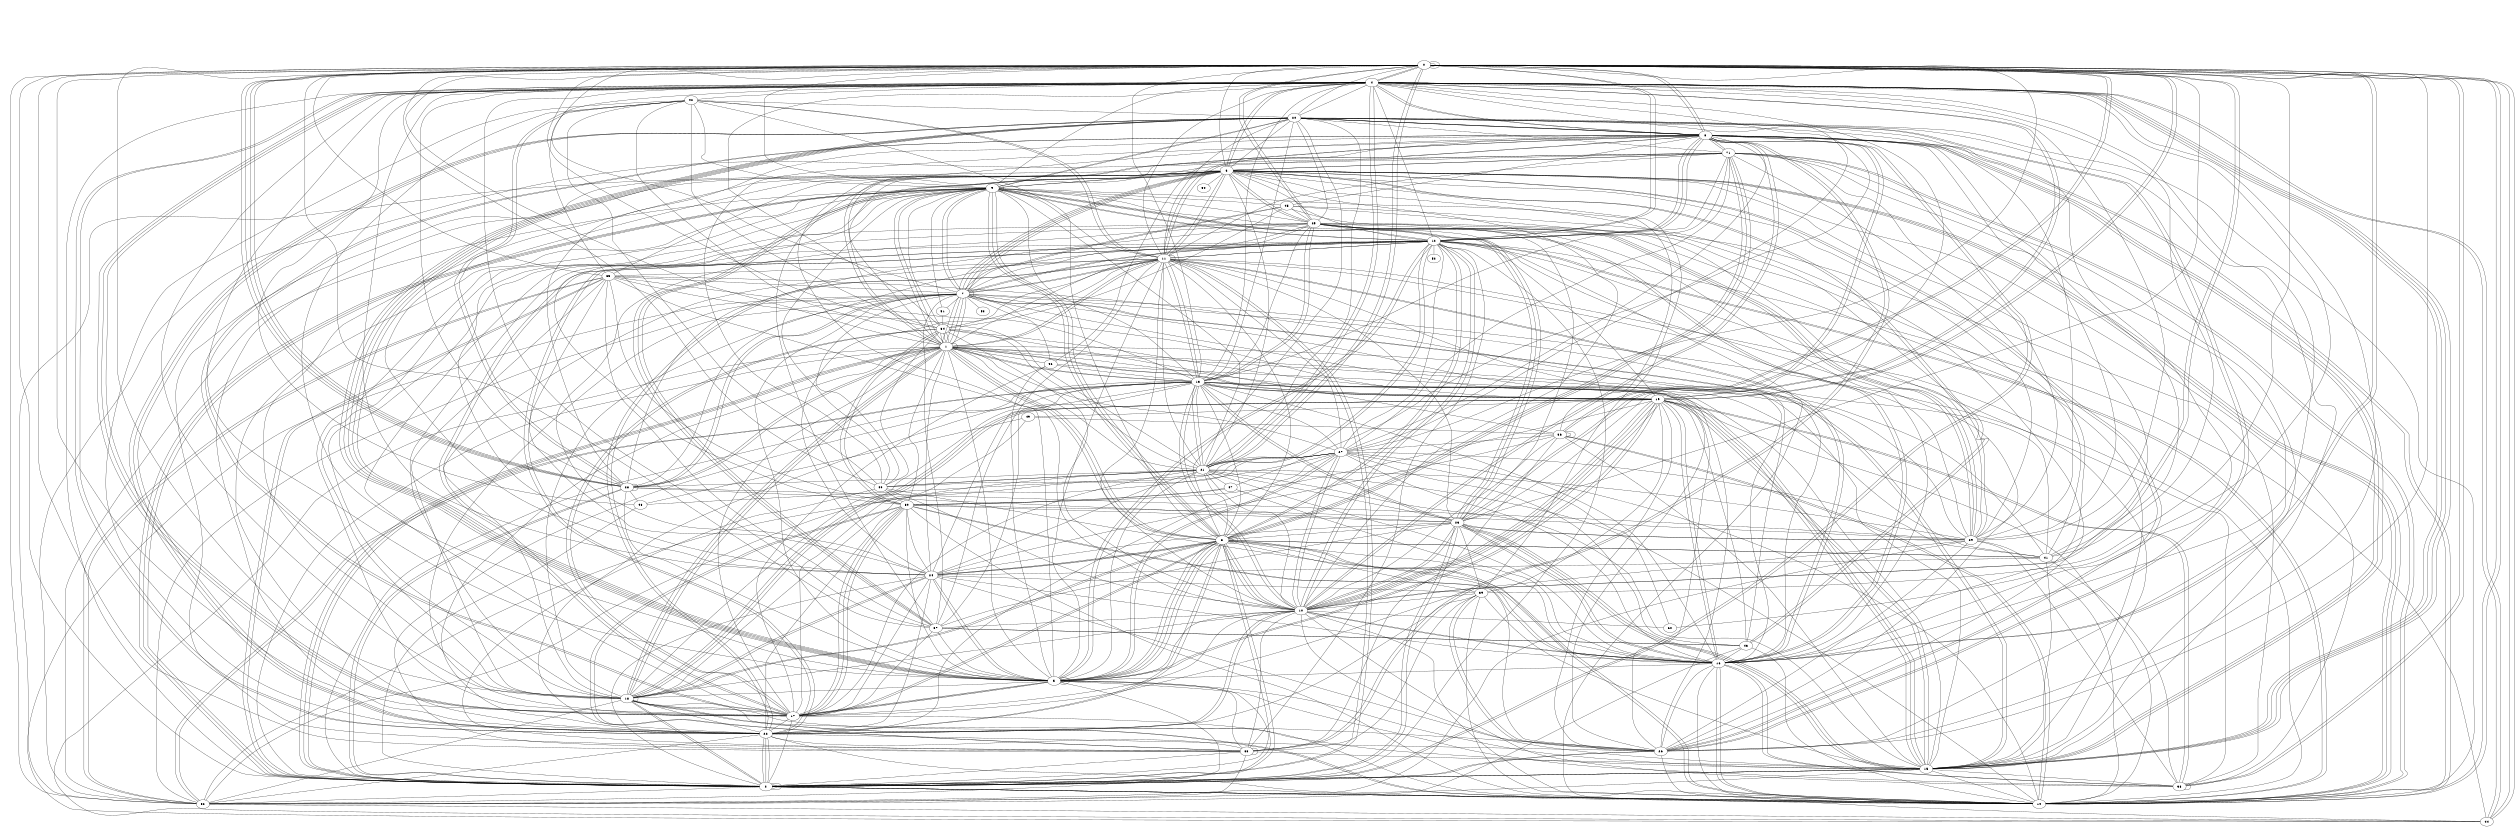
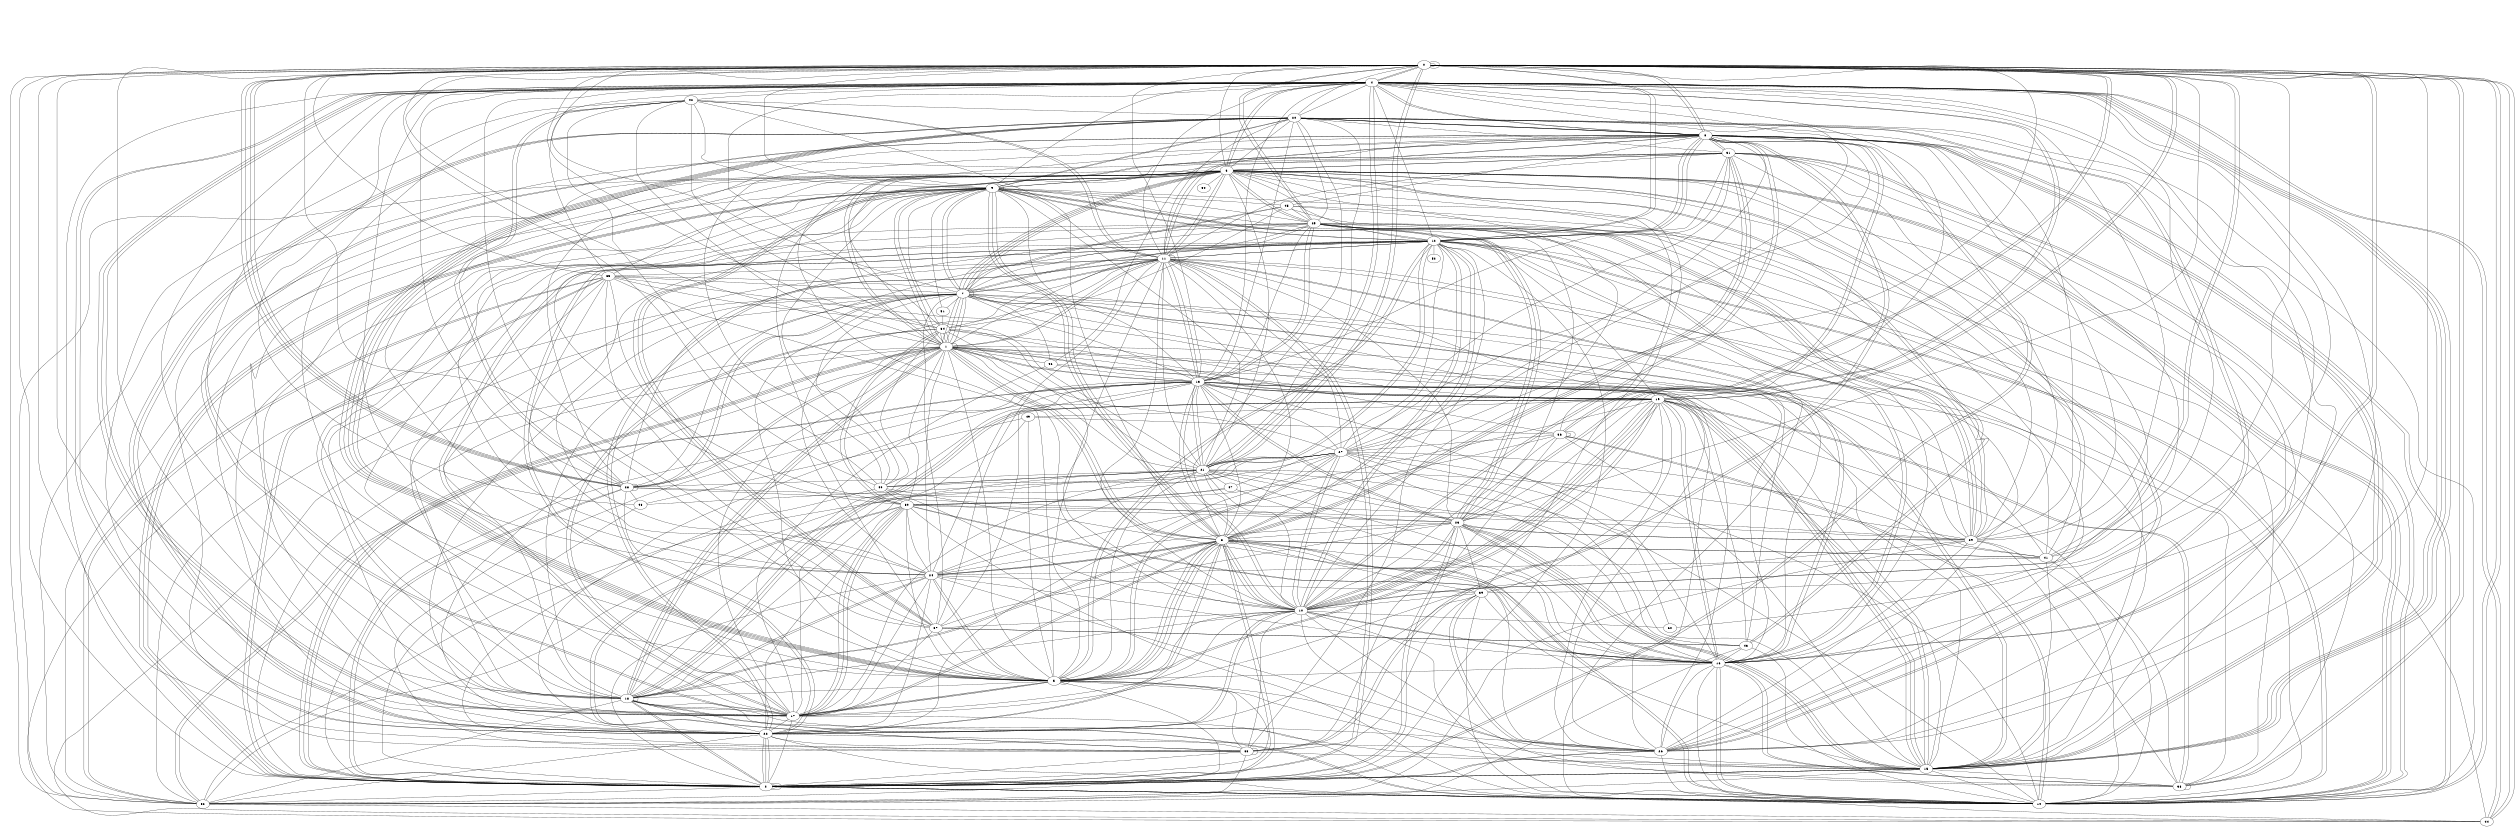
node "71": label "71" -> "31"
edge "20" -- "16": removed
edge "6" -- "17": added
node "53": removed
edge "46" -- "5": now "49" -- "5"
